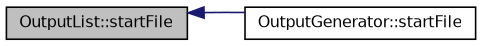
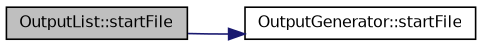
edge "OutputGenerator::startFile" -> "OutputList::startFile": reversed
